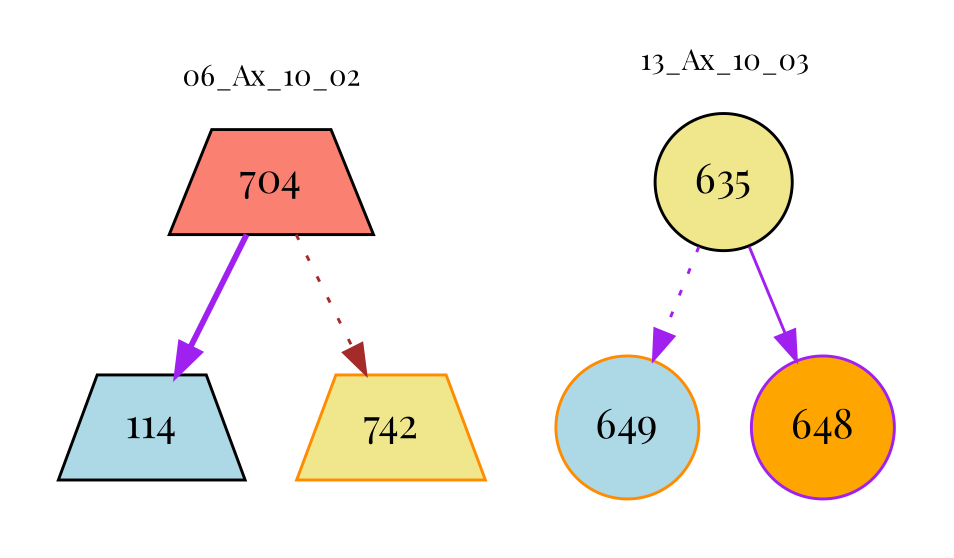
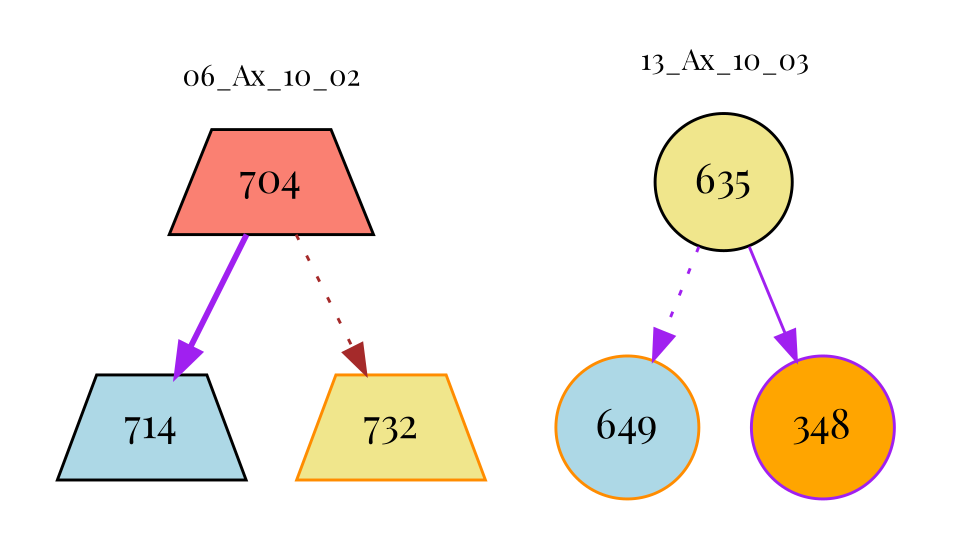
node "114": label "114" -> "714"
node "742": label "742" -> "732"
node "648": label "648" -> "348"
